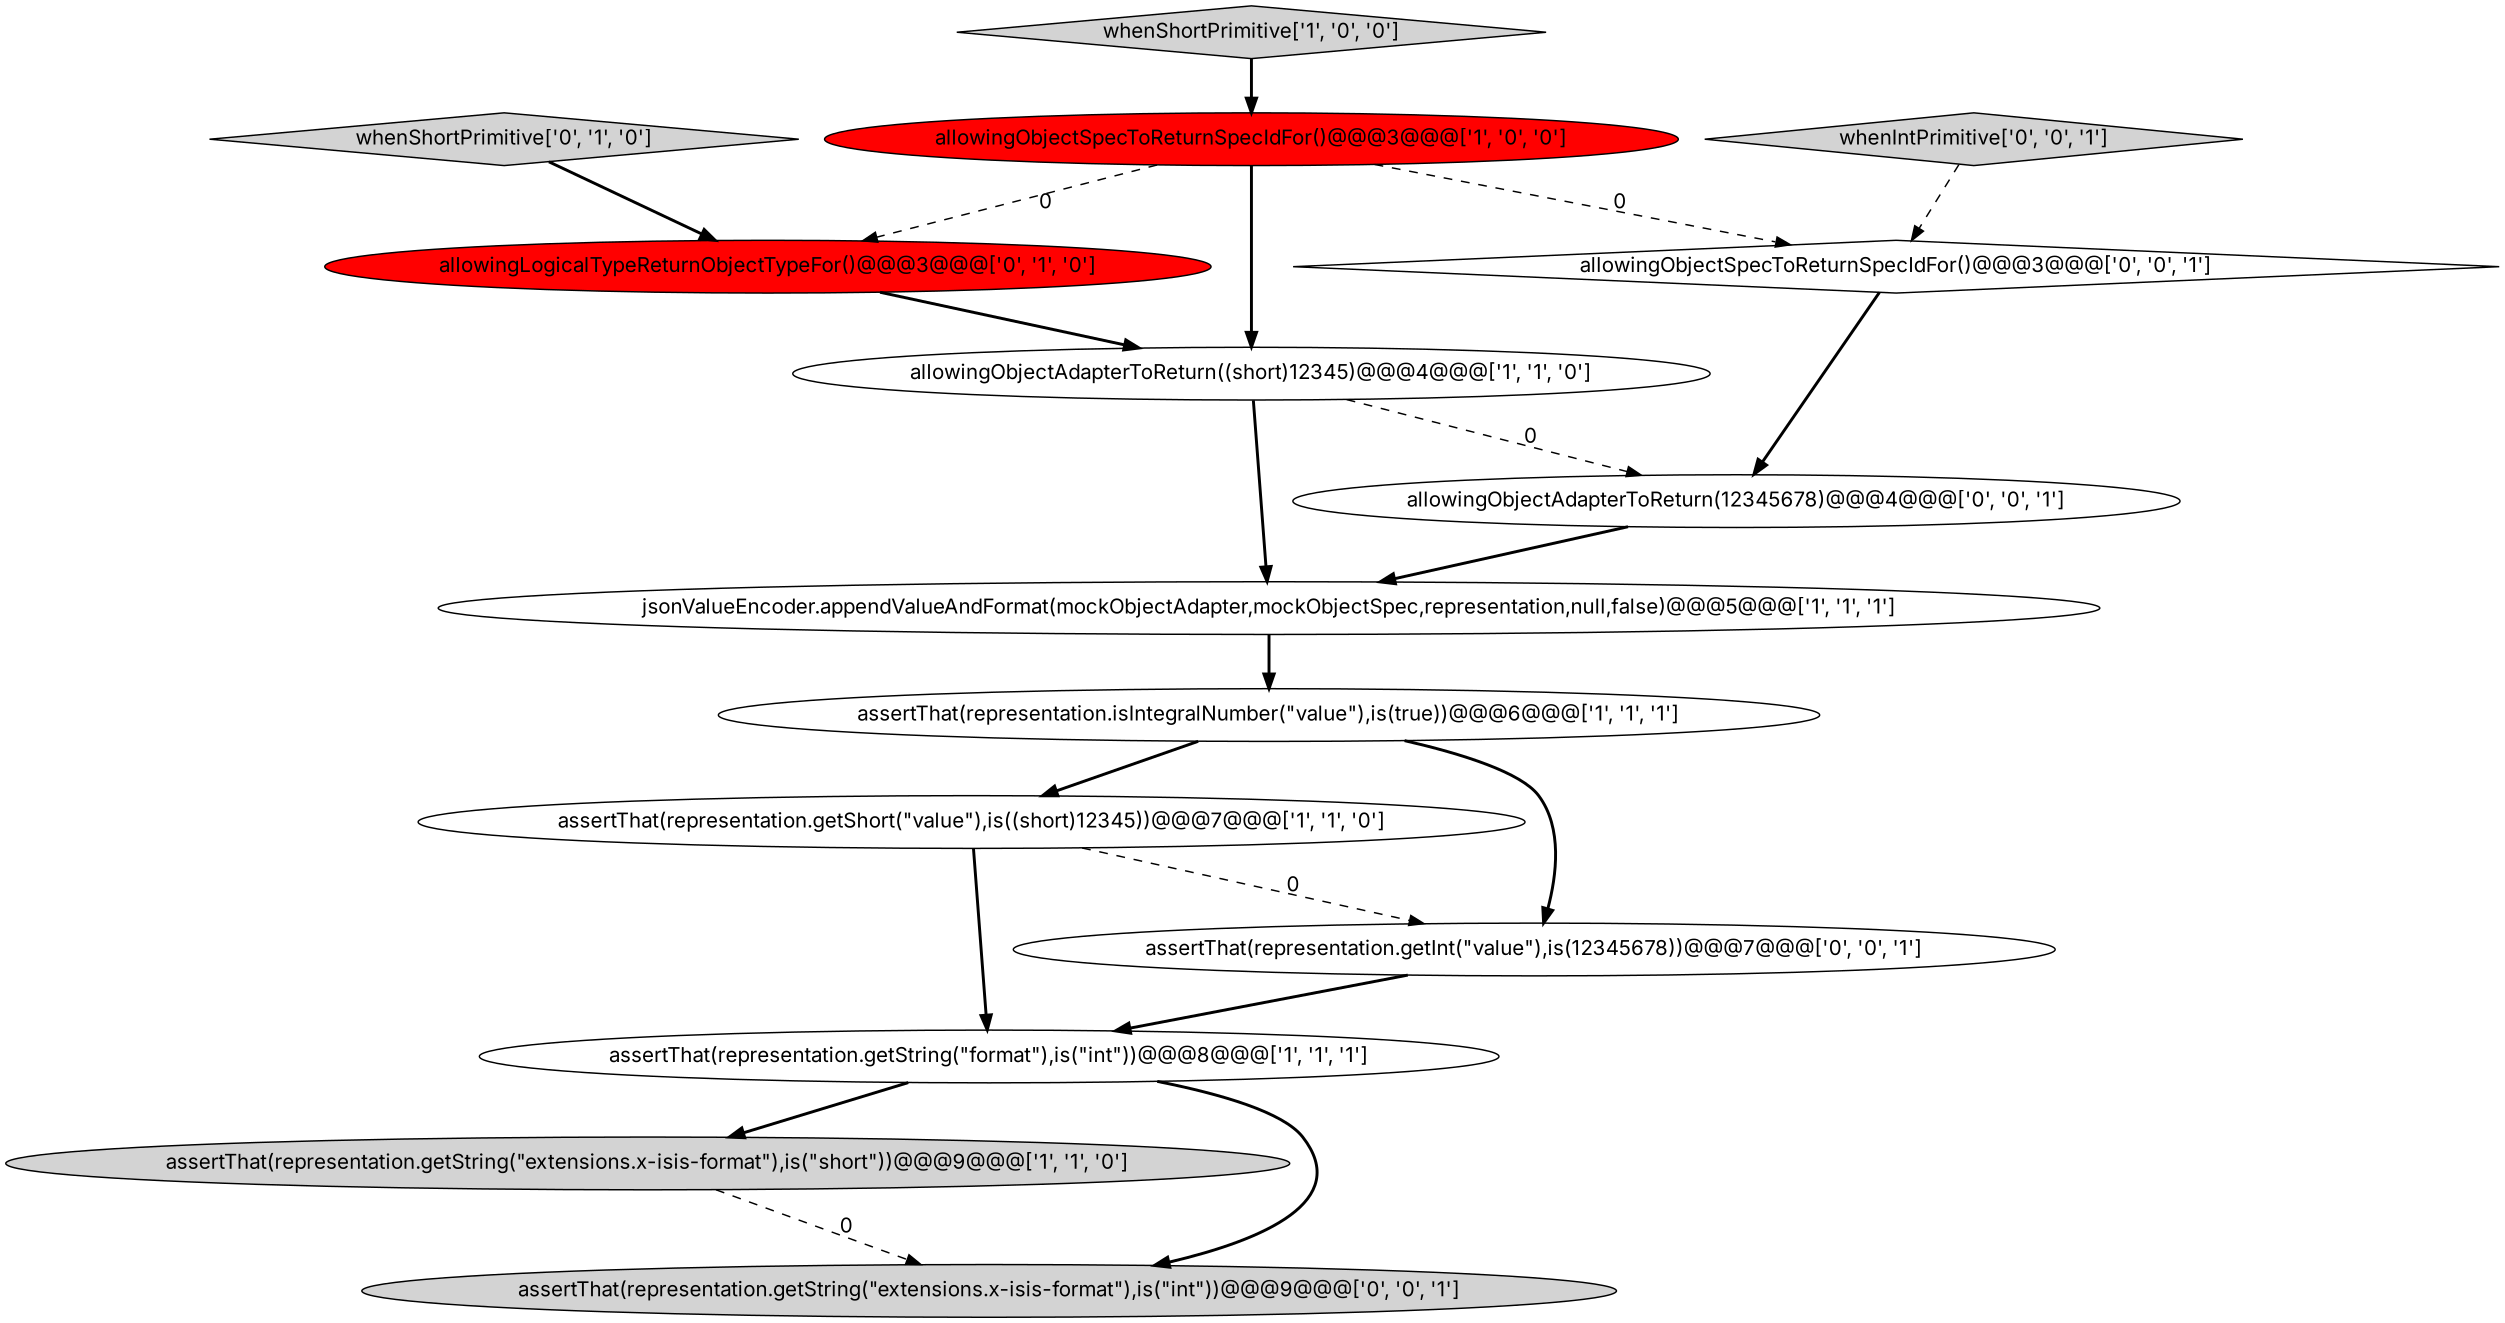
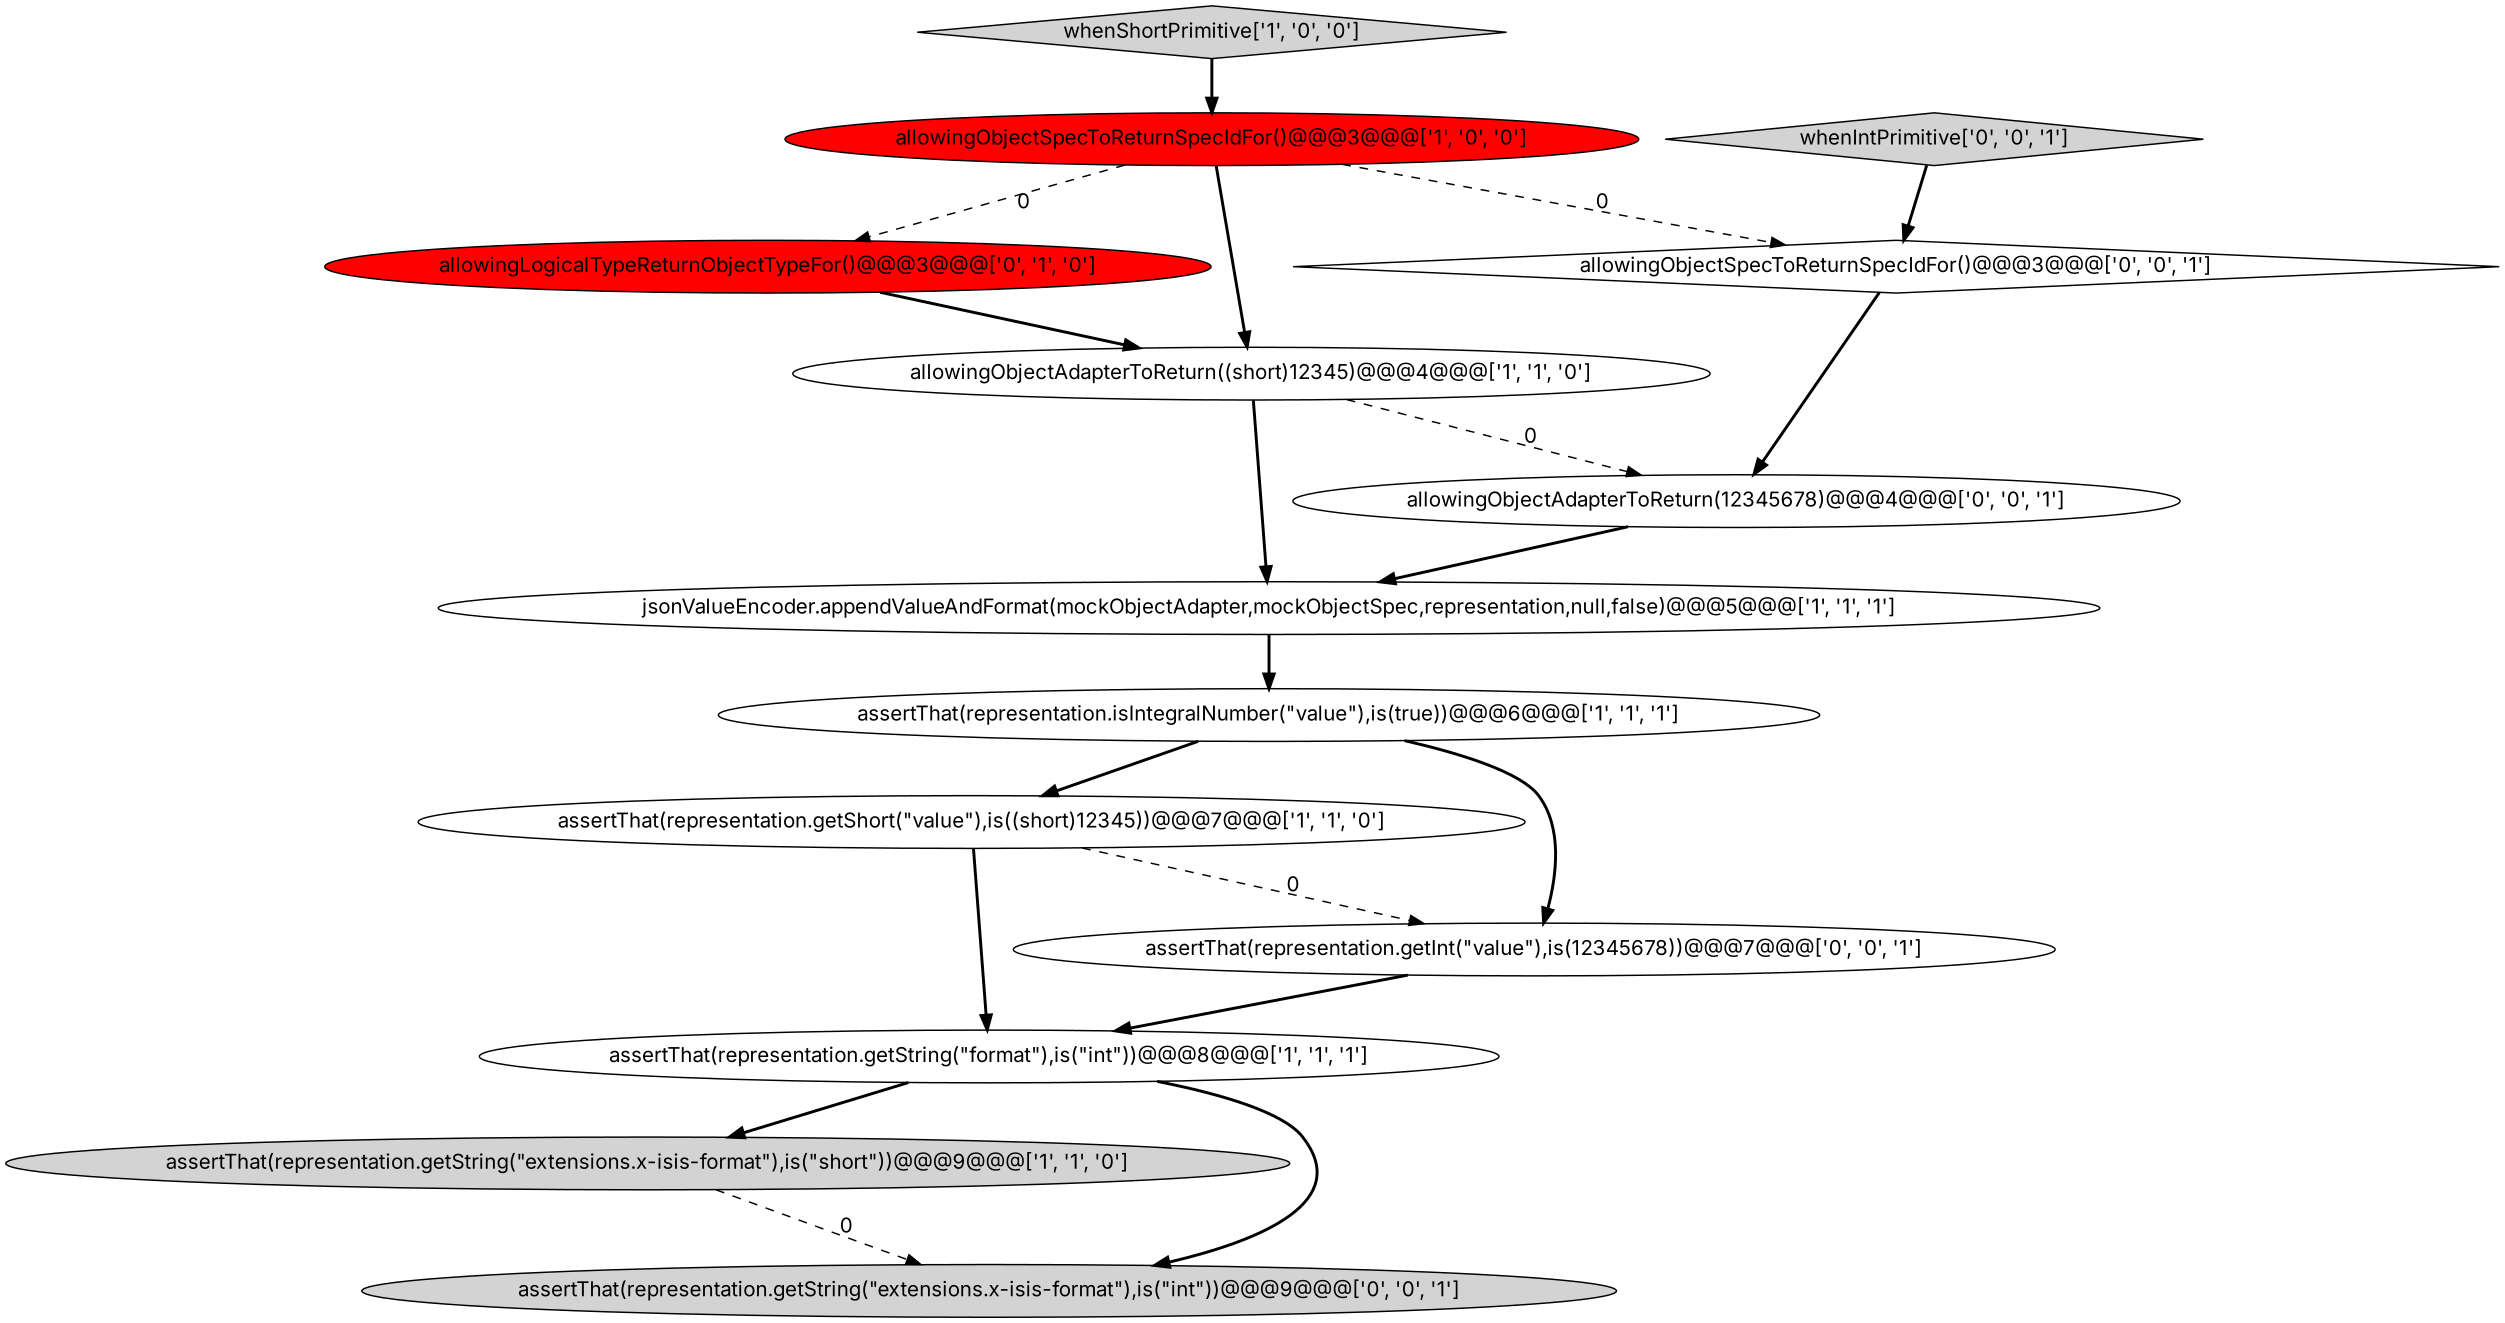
node "whenShortPrimitive['0', '1', '0']": removed
edge "whenIntPrimitive['0', '0', '1']" -> "allowingObjectSpecToReturnSpecIdFor()@@@3@@@['0', '0', '1']": style dashed -> bold
